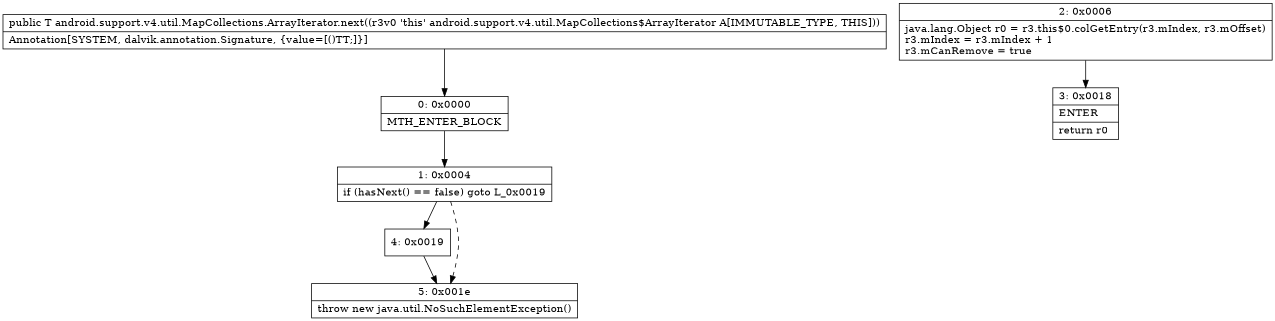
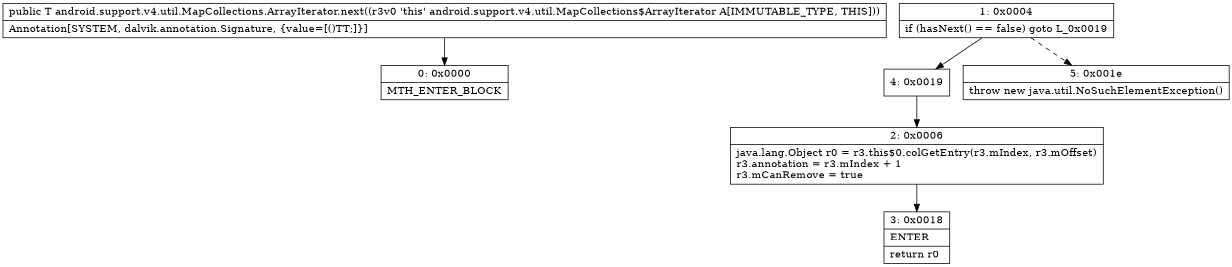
node "2: 0x0006": text "r3.mIndex = r3.mIndex + 1" -> "r3.annotation = r3.mIndex + 1"
edge "0: 0x0000" -> "1: 0x0004": removed
edge "4: 0x0019" -> "5: 0x001e": now "4: 0x0019" -> "2: 0x0006"
